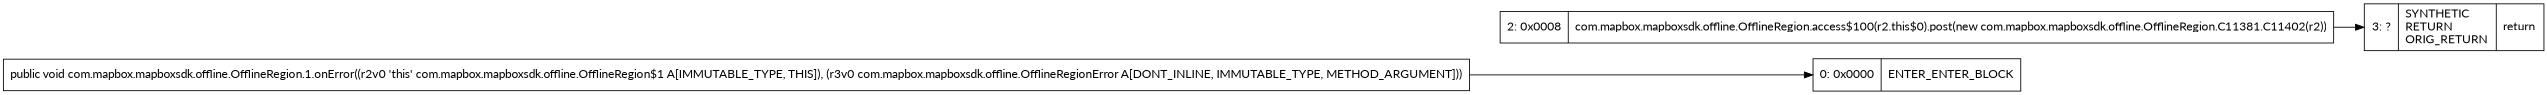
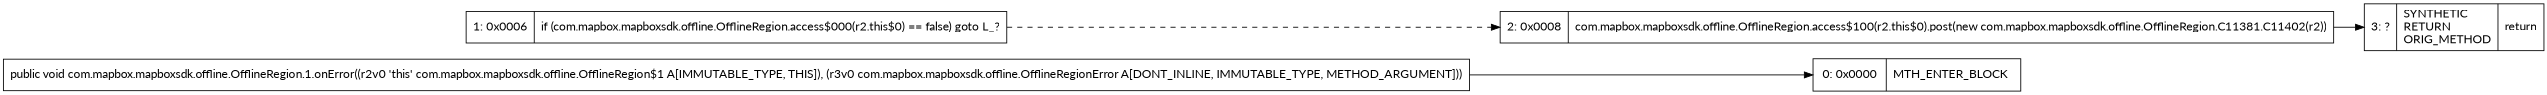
node "1: 0x0006": added
node "3: ?": text "ORIG_RETURN" -> "ORIG_METHOD"
node "0: 0x0000": text "ENTER_ENTER_BLOCK" -> "MTH_ENTER_BLOCK"
